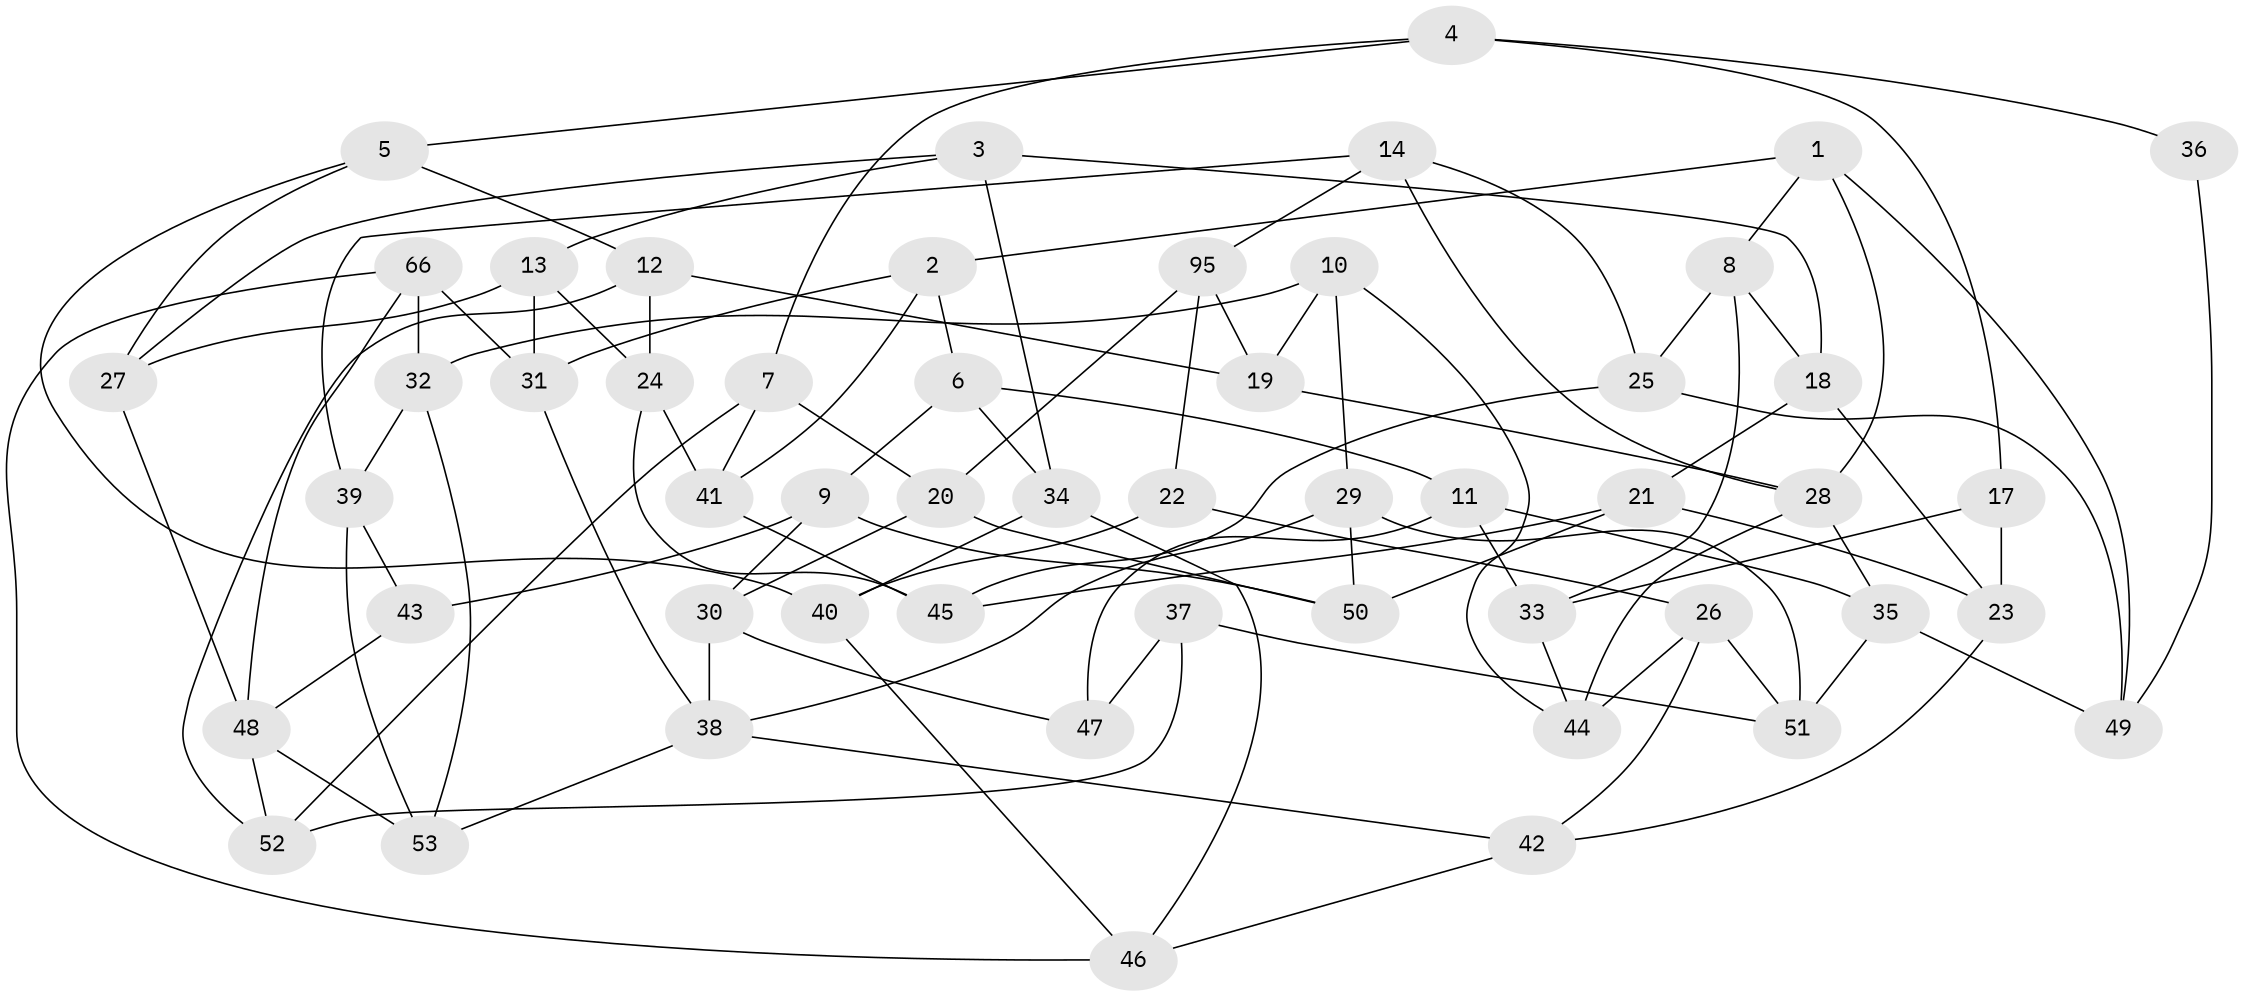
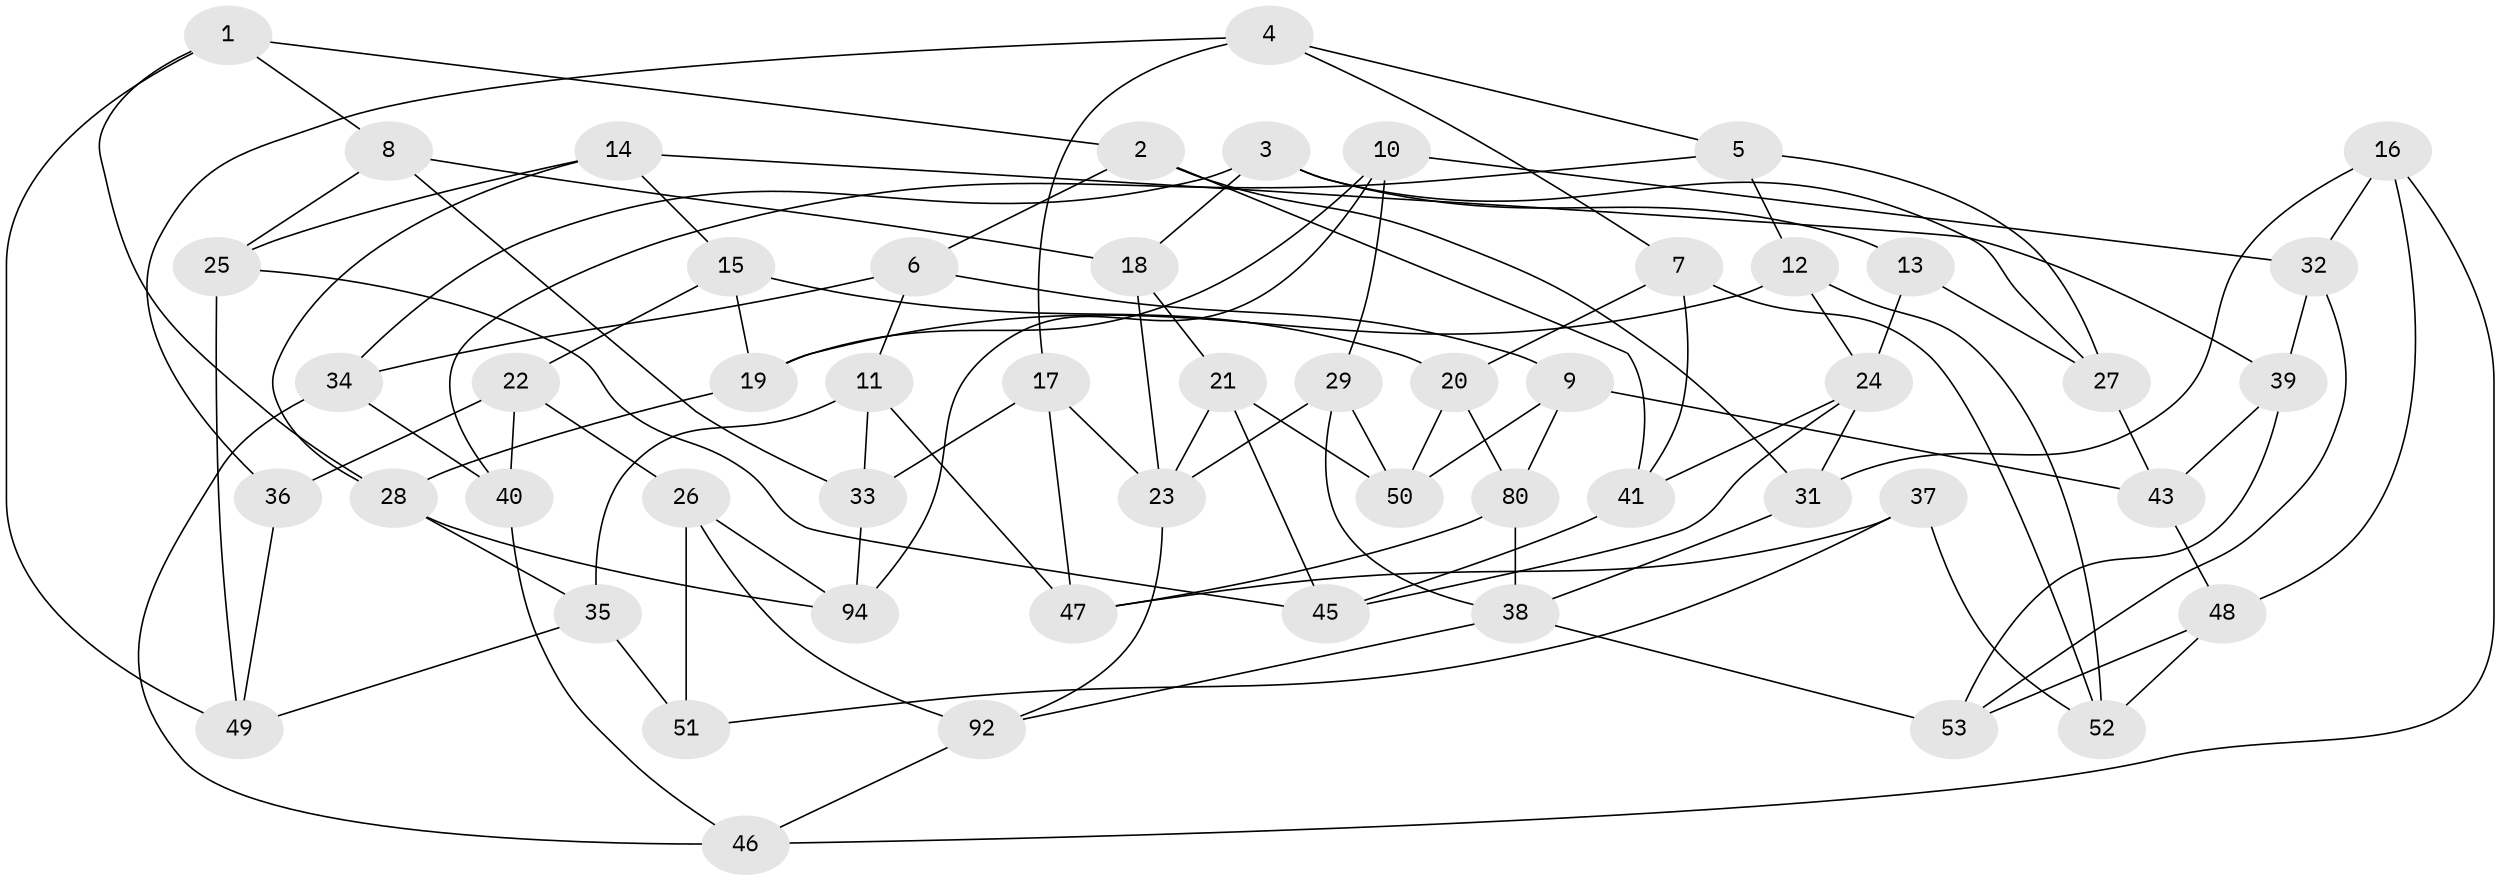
node "66": label "66" -> "16"
node "95": label "95" -> "15"
edge "13" -- "31": now "24" -- "31"
edge "22" -- "36": added
edge "17" -- "47": added
edge "29" -- "51": now "29" -- "23"
edge "27" -- "48": now "27" -- "43"
node "30": label "30" -> "80"
node "44": label "44" -> "94"
node "42": label "42" -> "92"
